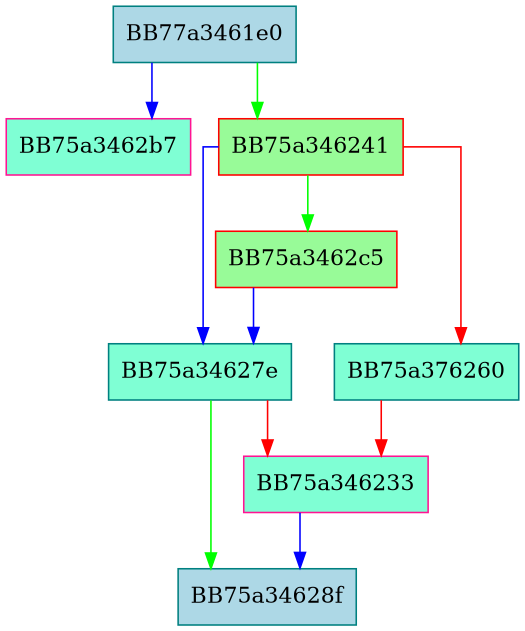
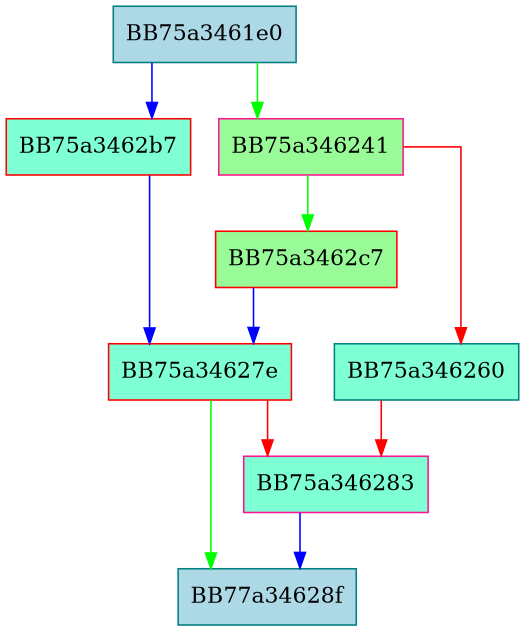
node "BB77a3461e0": label "BB77a3461e0" -> "BB75a3461e0"
node "BB75a3462b7": color deeppink -> red
node "BB75a346241": color red -> deeppink
edge "BB75a346241" -> "BB75a34627e": now "BB75a3462b7" -> "BB75a34627e"
node "BB75a3462c5": label "BB75a3462c5" -> "BB75a3462c7"
node "BB75a34627e": color teal -> red
node "BB75a376260": label "BB75a376260" -> "BB75a346260"
node "BB75a346233": label "BB75a346233" -> "BB75a346283"
node "BB75a34628f": label "BB75a34628f" -> "BB77a34628f"
